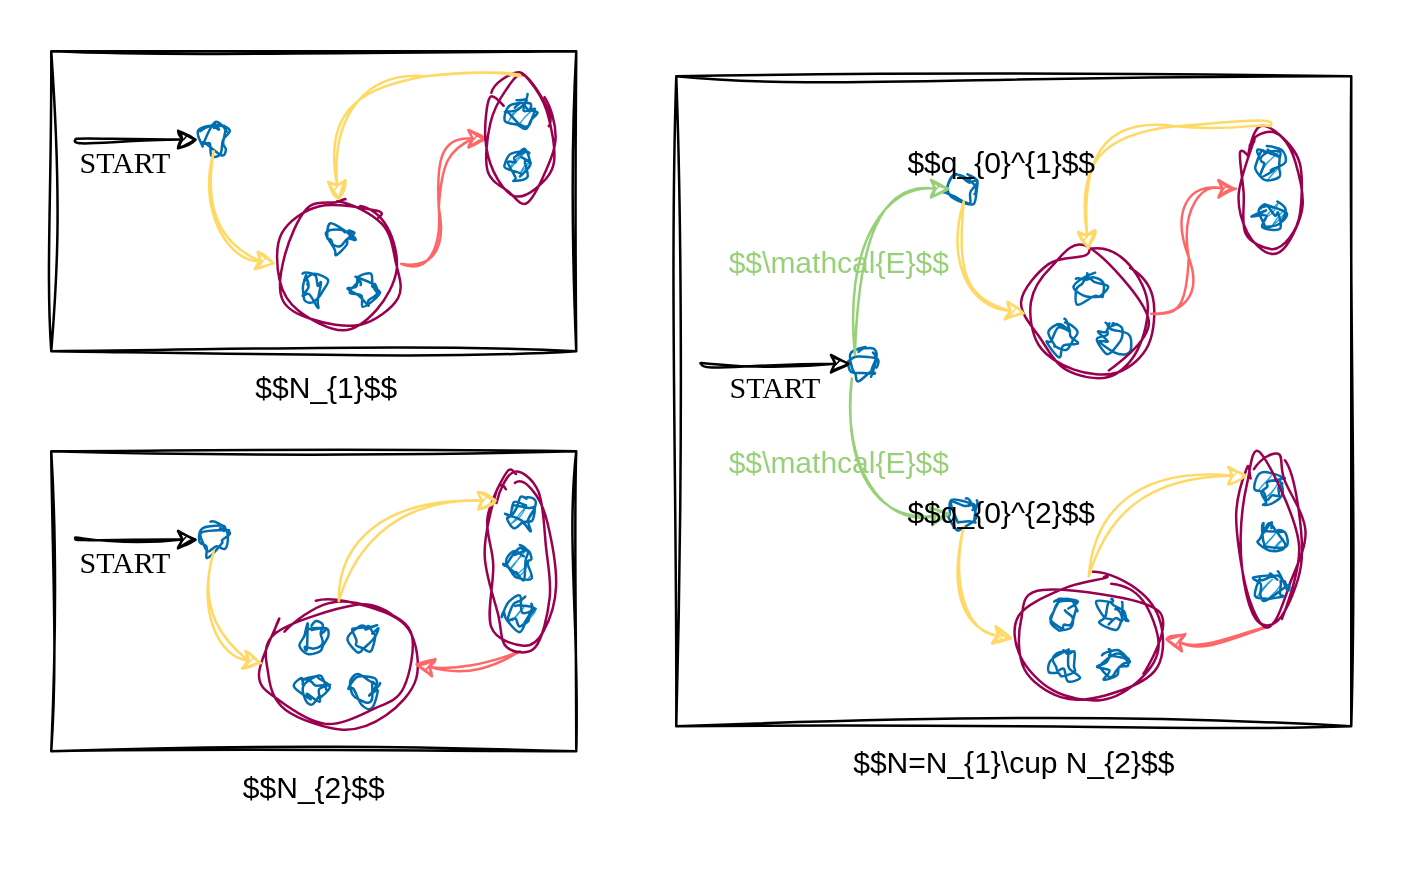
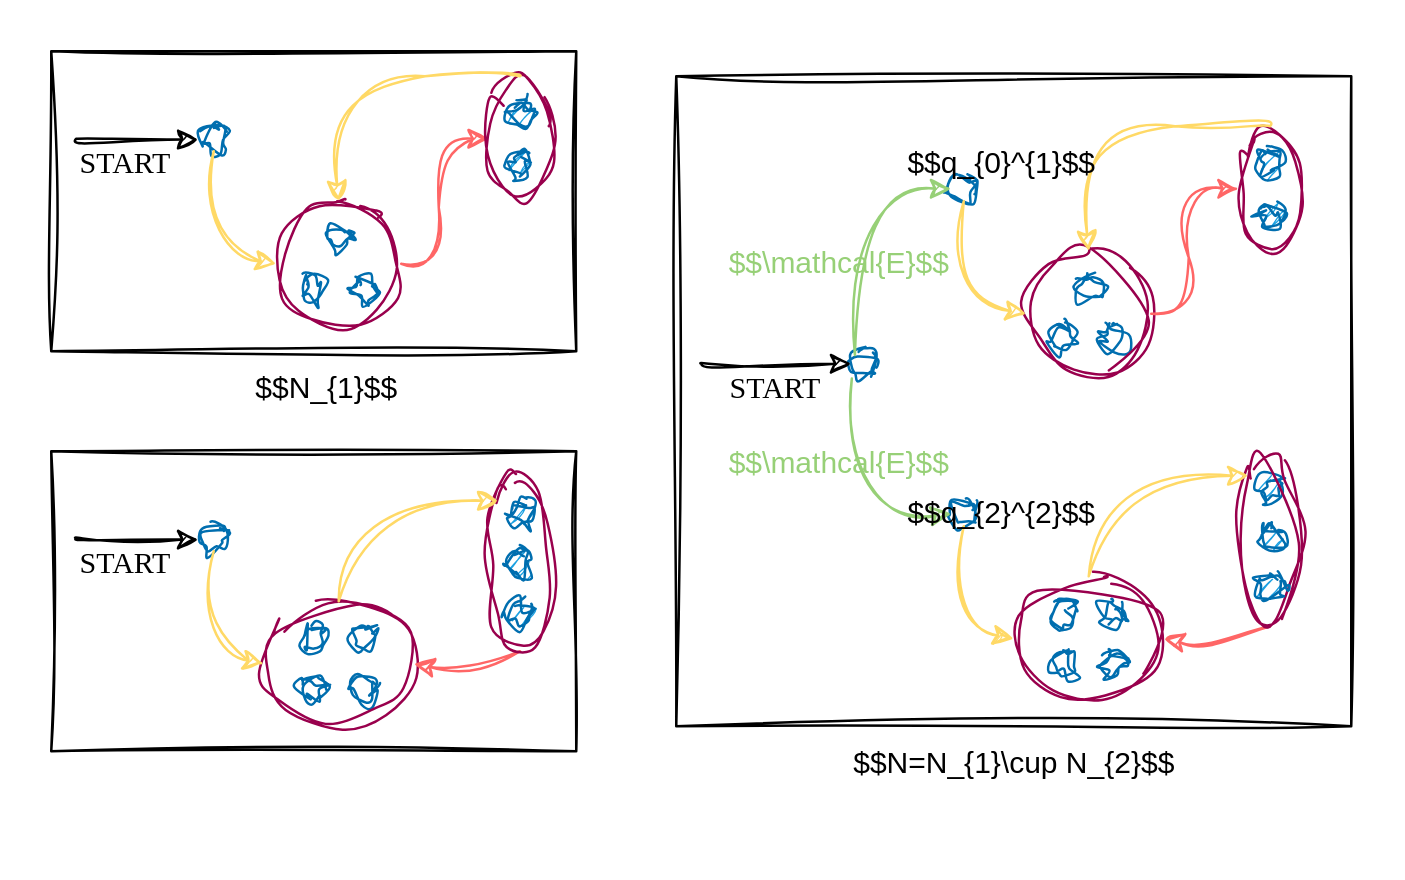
node "$$q_{0}^{2}$$": label "$$q_{0}^{2}$$" -> "$$q_{2}^{2}$$"
node "$$N_{2}$$": removed
